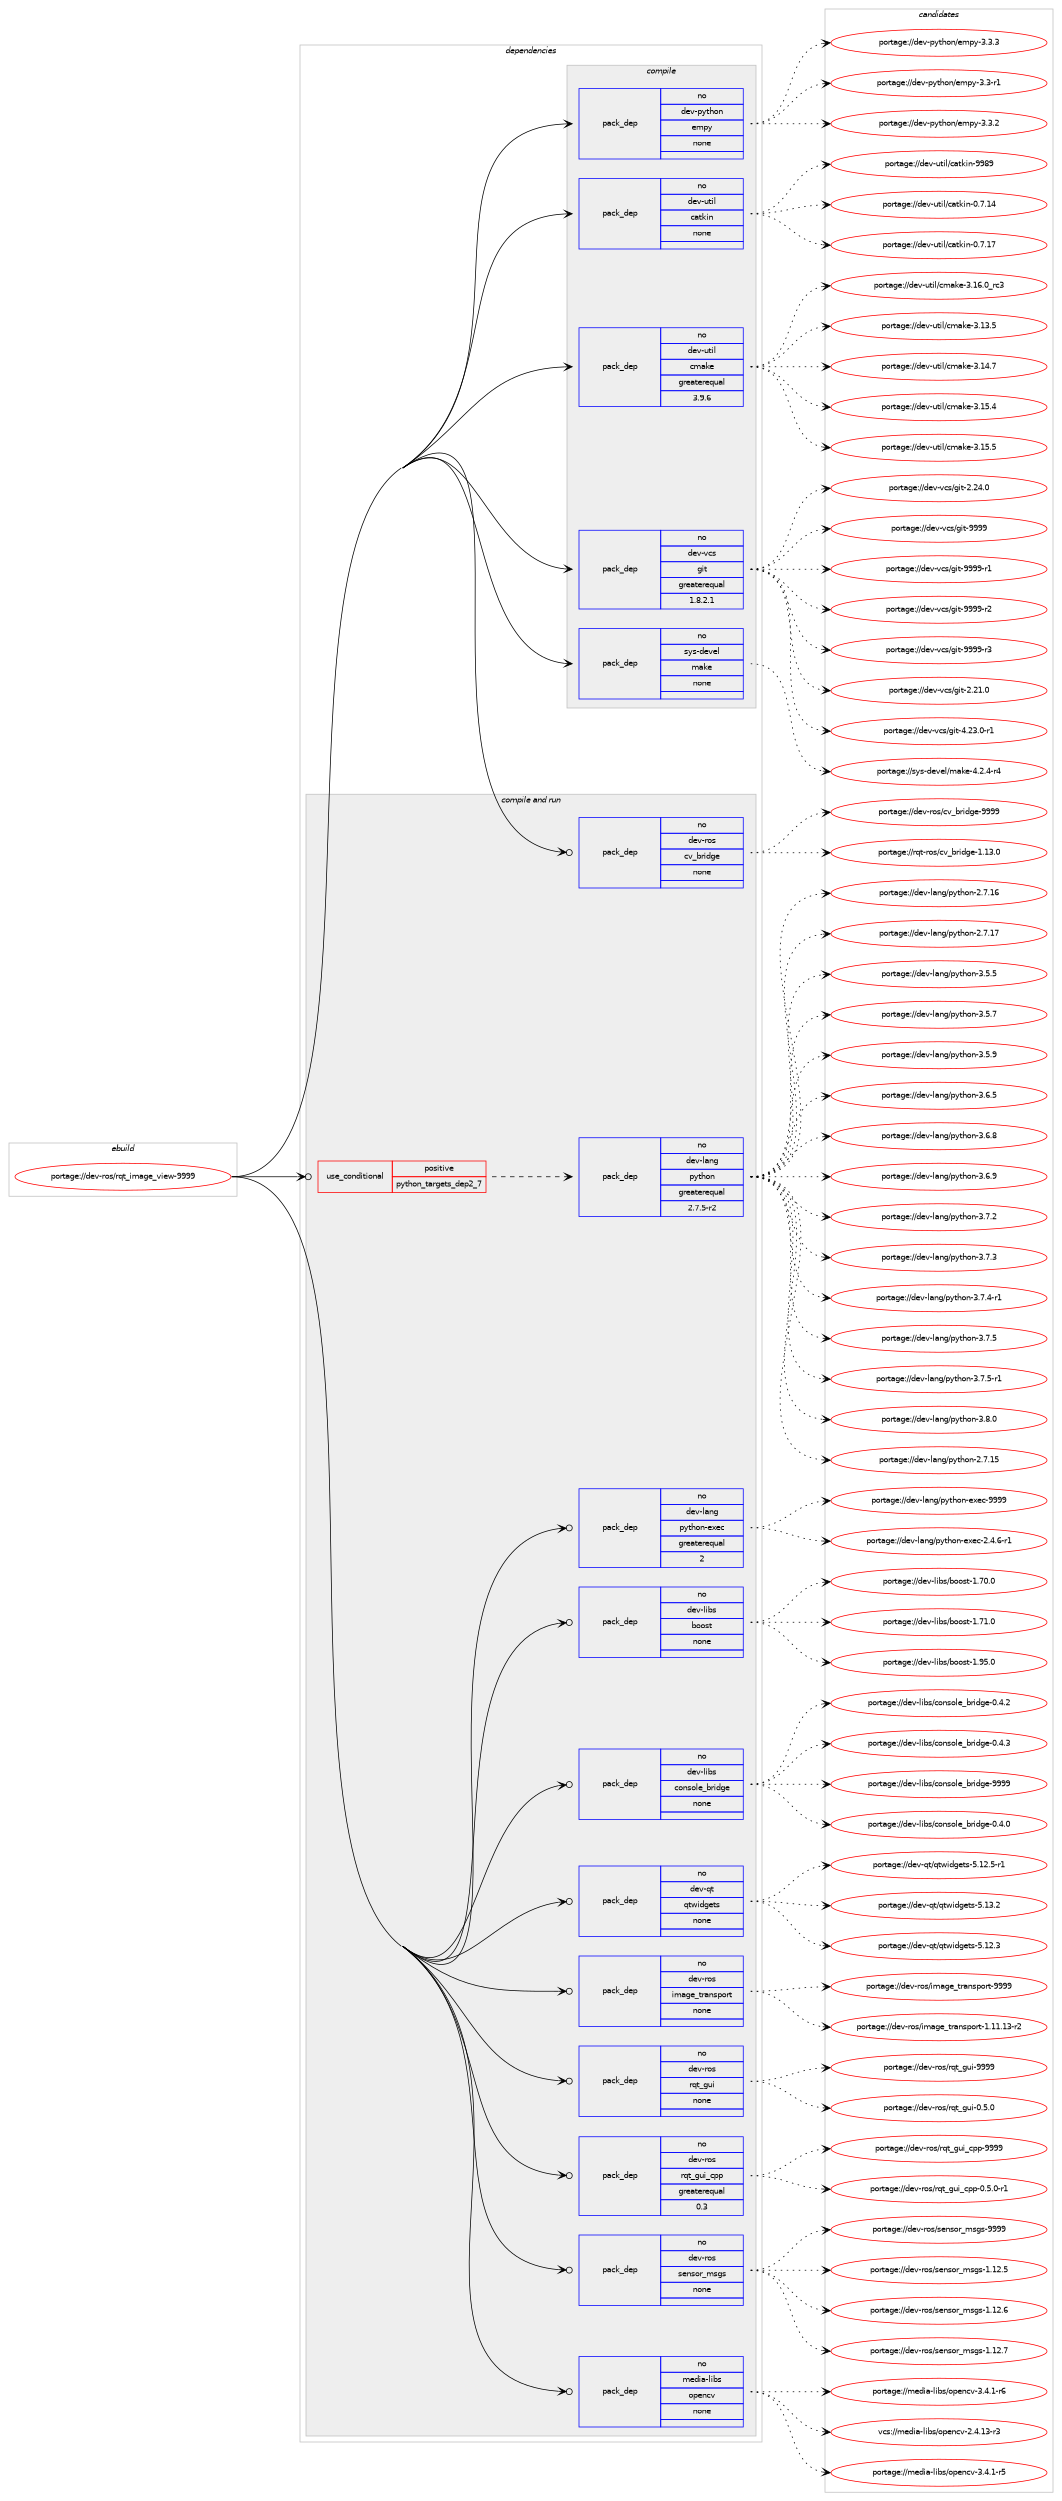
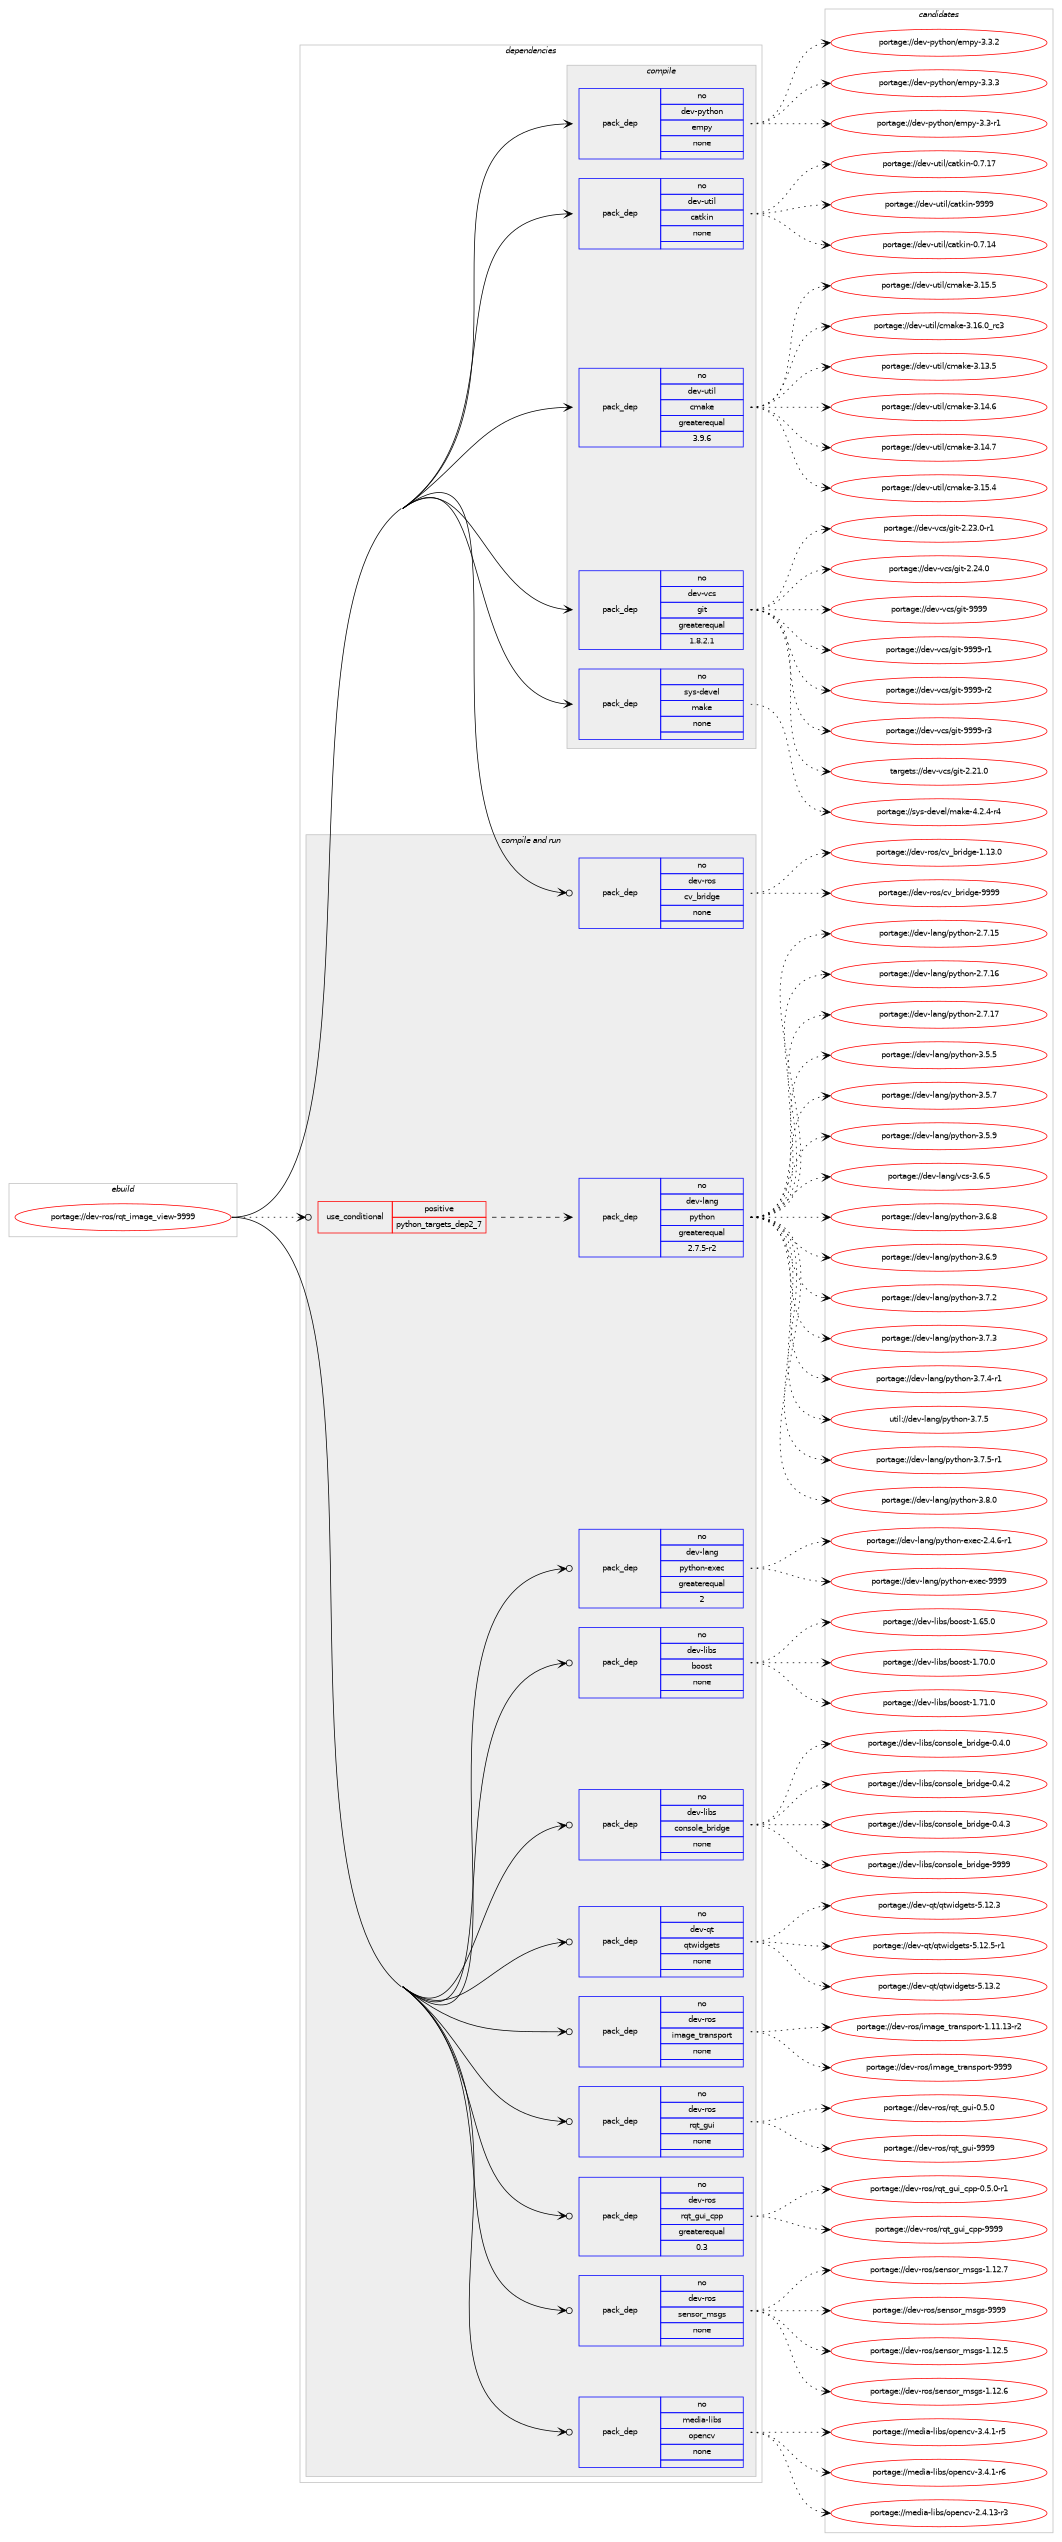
node "portage://dev-util/catkin-9989": label "portage://dev-util/catkin-9989" -> "portage://dev-util/catkin-9999"
node "portage://dev-util/cmake-3.14.6": added
node "portage://dev-vcs/git-2.21.0": label "portage://dev-vcs/git-2.21.0" -> "targets://dev-vcs/git-2.21.0"
node "portage://dev-vcs/git-4.23.0-r1": label "portage://dev-vcs/git-4.23.0-r1" -> "portage://dev-vcs/git-2.23.0-r1"
node "portage://rqt-ros/cv_bridge-1.13.0": label "portage://rqt-ros/cv_bridge-1.13.0" -> "portage://dev-ros/cv_bridge-1.13.0"
node "portage://dev-lang/python-3.6.5": label "portage://dev-lang/python-3.6.5" -> "portage://dev-lang/vcs-3.6.5"
edge "portage://dev-ros/rqt_image_view-9999" -> "use_conditional": style solid -> dotted
node "portage://dev-lang/python-3.7.5": label "portage://dev-lang/python-3.7.5" -> "util://dev-lang/python-3.7.5"
node "portage://dev-libs/boost-1.95.0": label "portage://dev-libs/boost-1.95.0" -> "portage://dev-libs/boost-1.65.0"
node "vcs://media-libs/opencv-2.4.13-r3": label "vcs://media-libs/opencv-2.4.13-r3" -> "portage://media-libs/opencv-2.4.13-r3"
